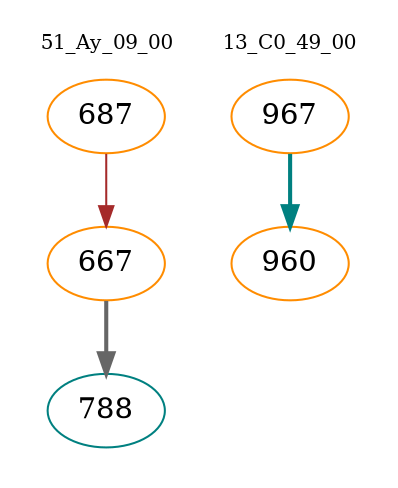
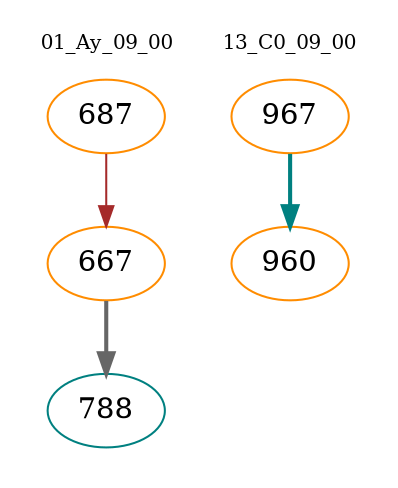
cluster "51_Ay_09_00": label "51_Ay_09_00" -> "01_Ay_09_00"
cluster "13_C0_49_00": label "13_C0_49_00" -> "13_C0_09_00"
